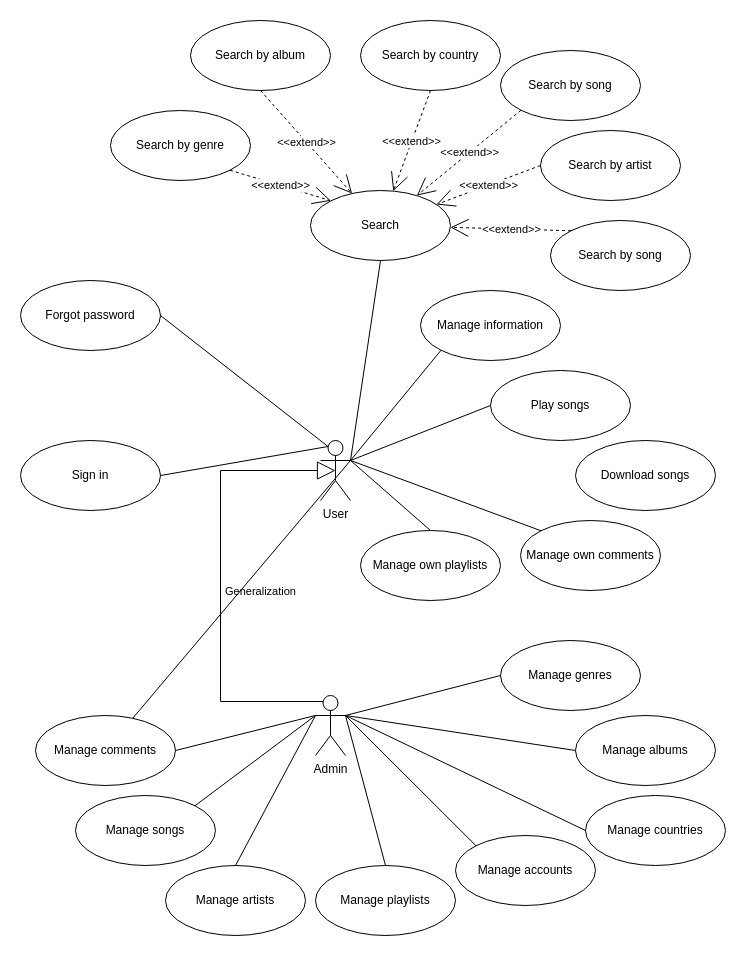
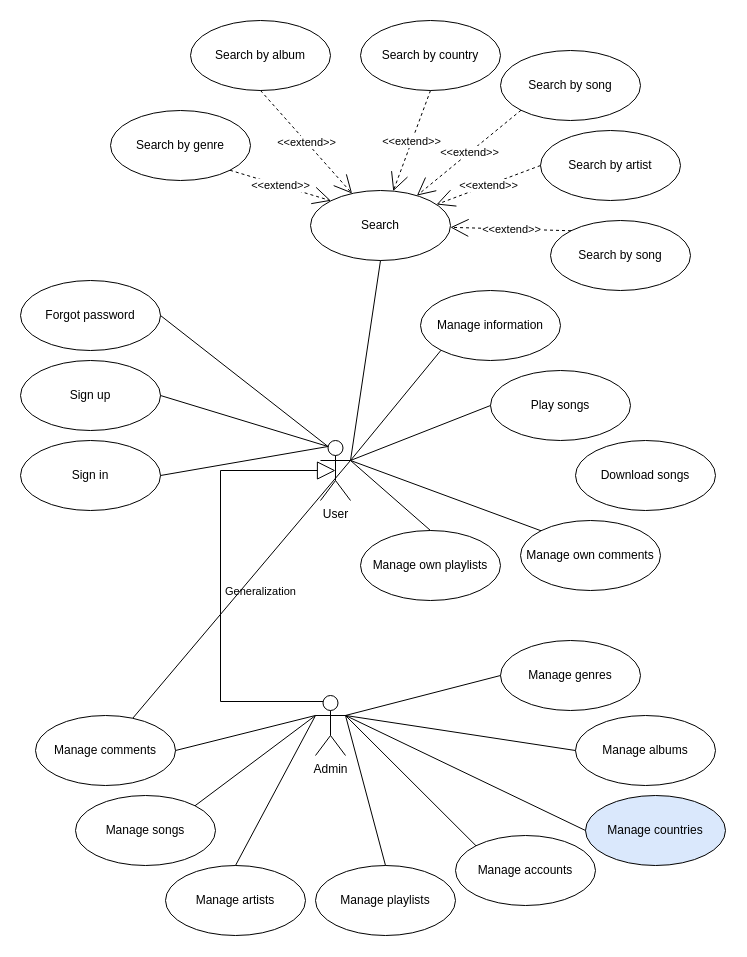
node "Sign up": added
edge "Sign up" -- "User": added
node "Manage countries": fillcolor #ffffff -> #dae8fc
